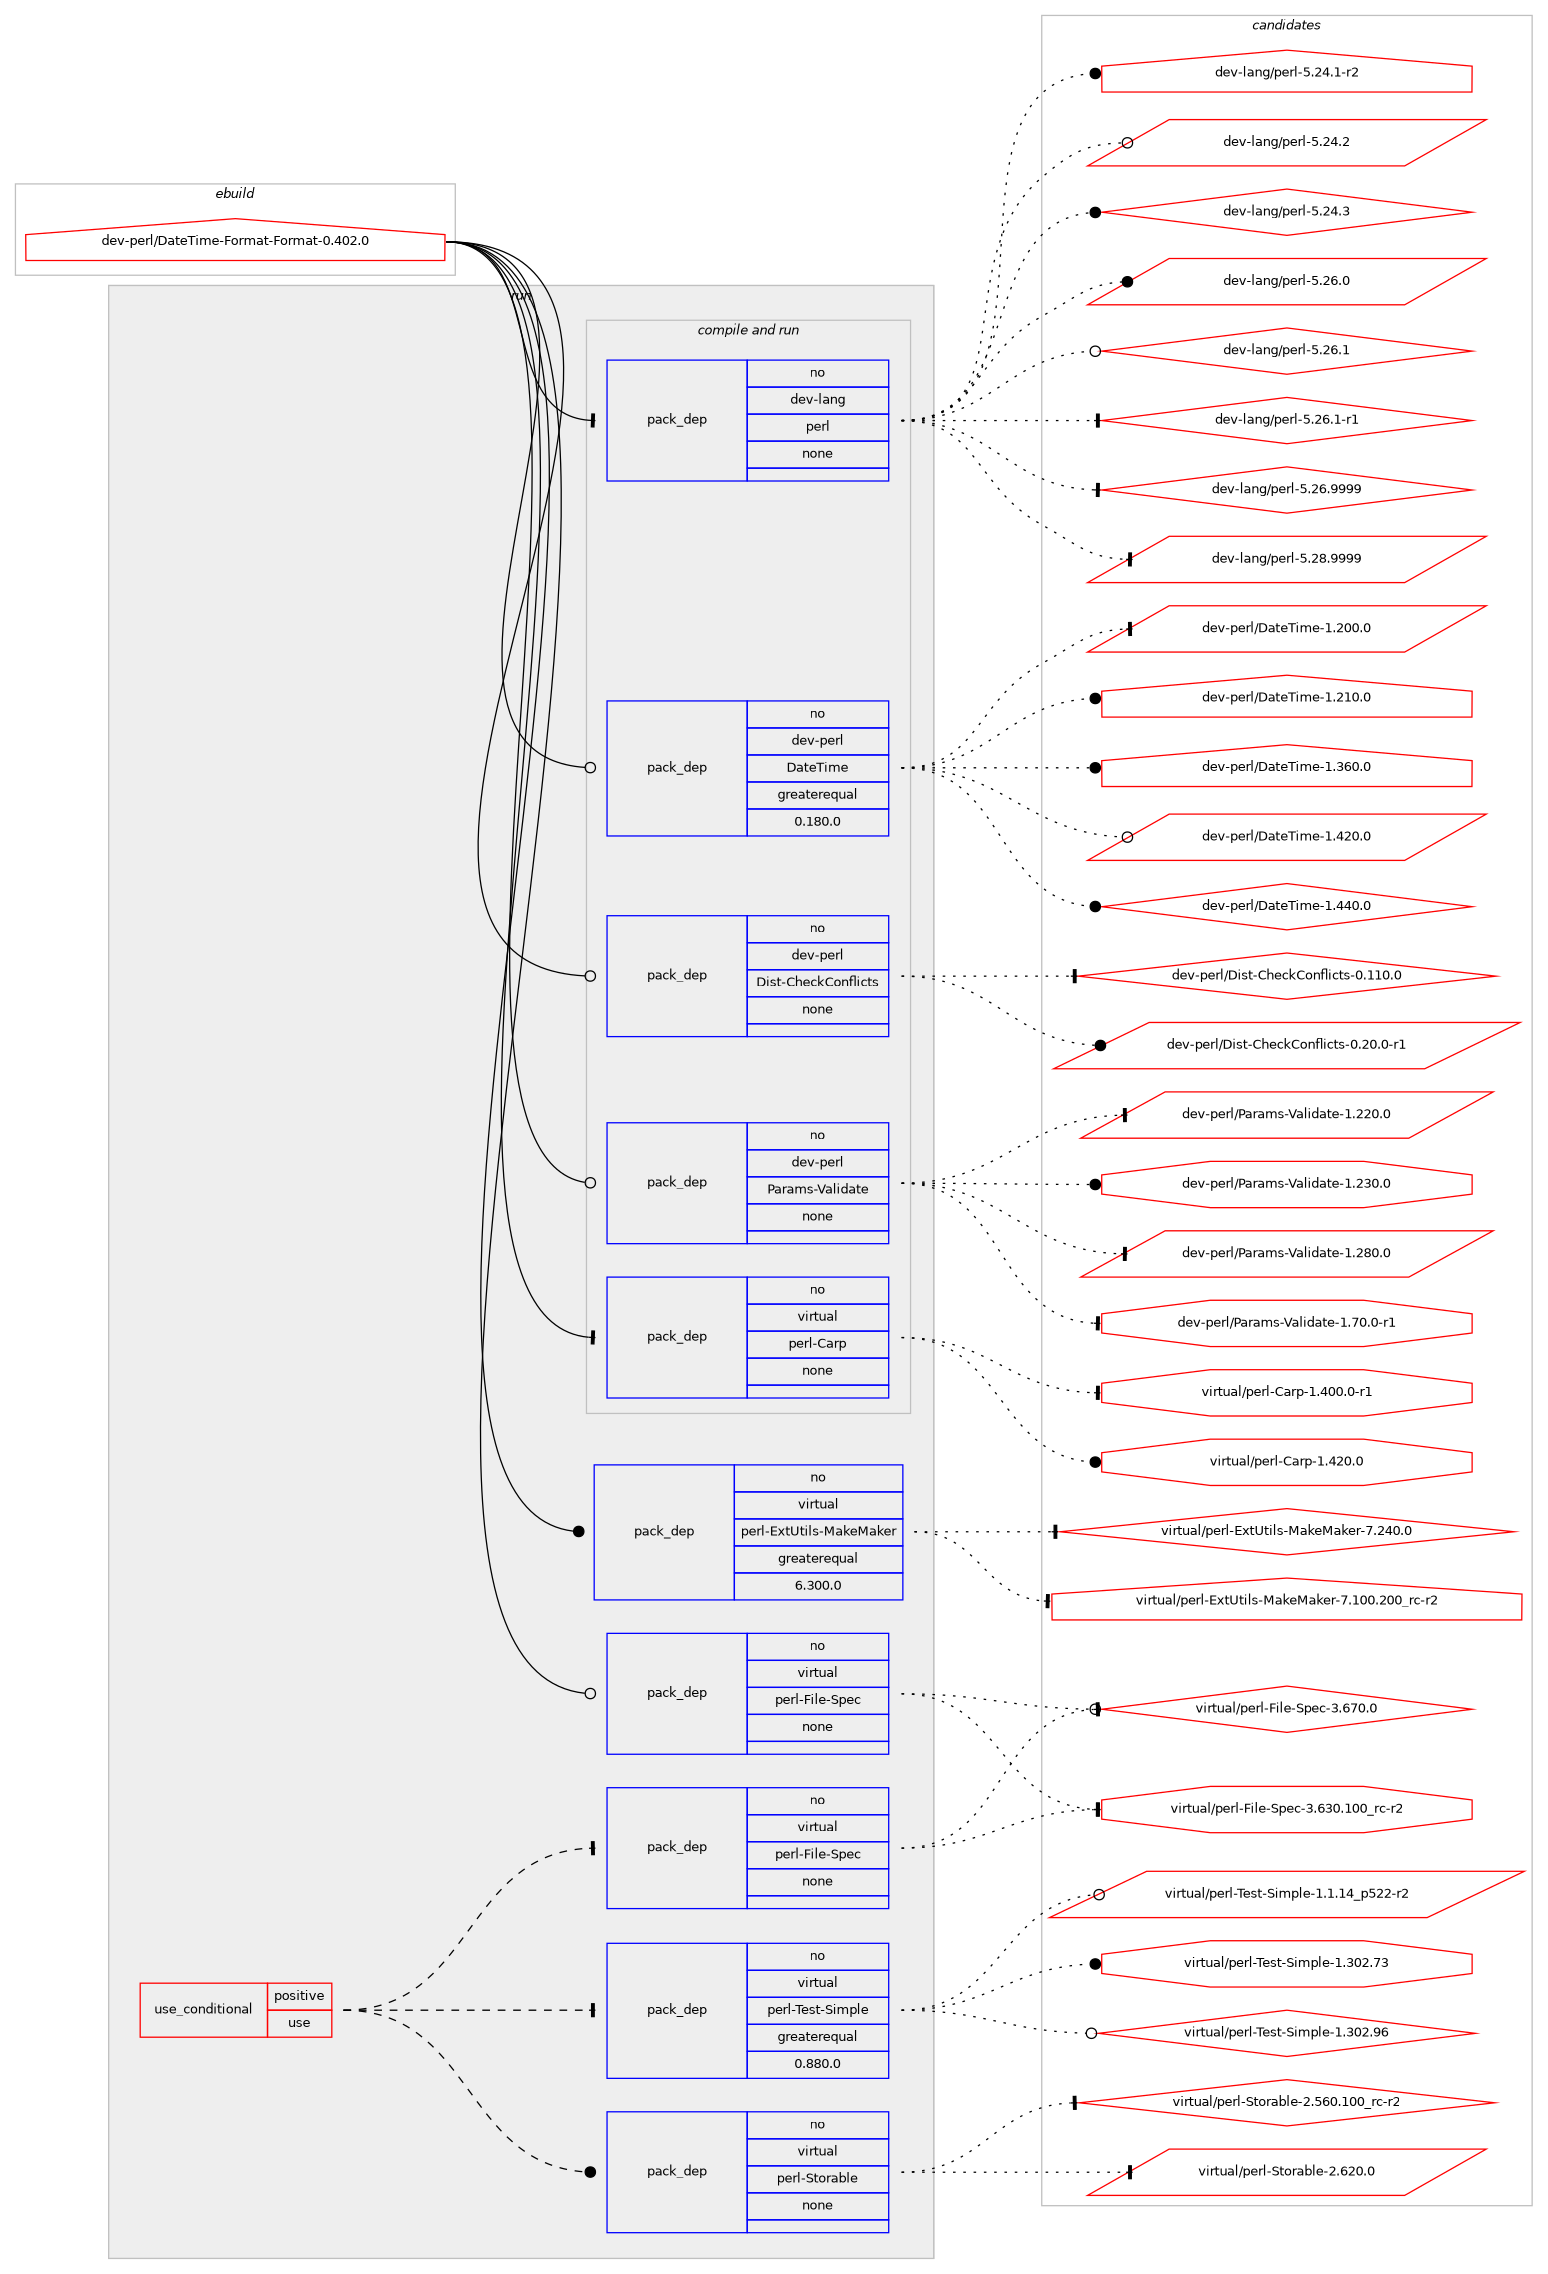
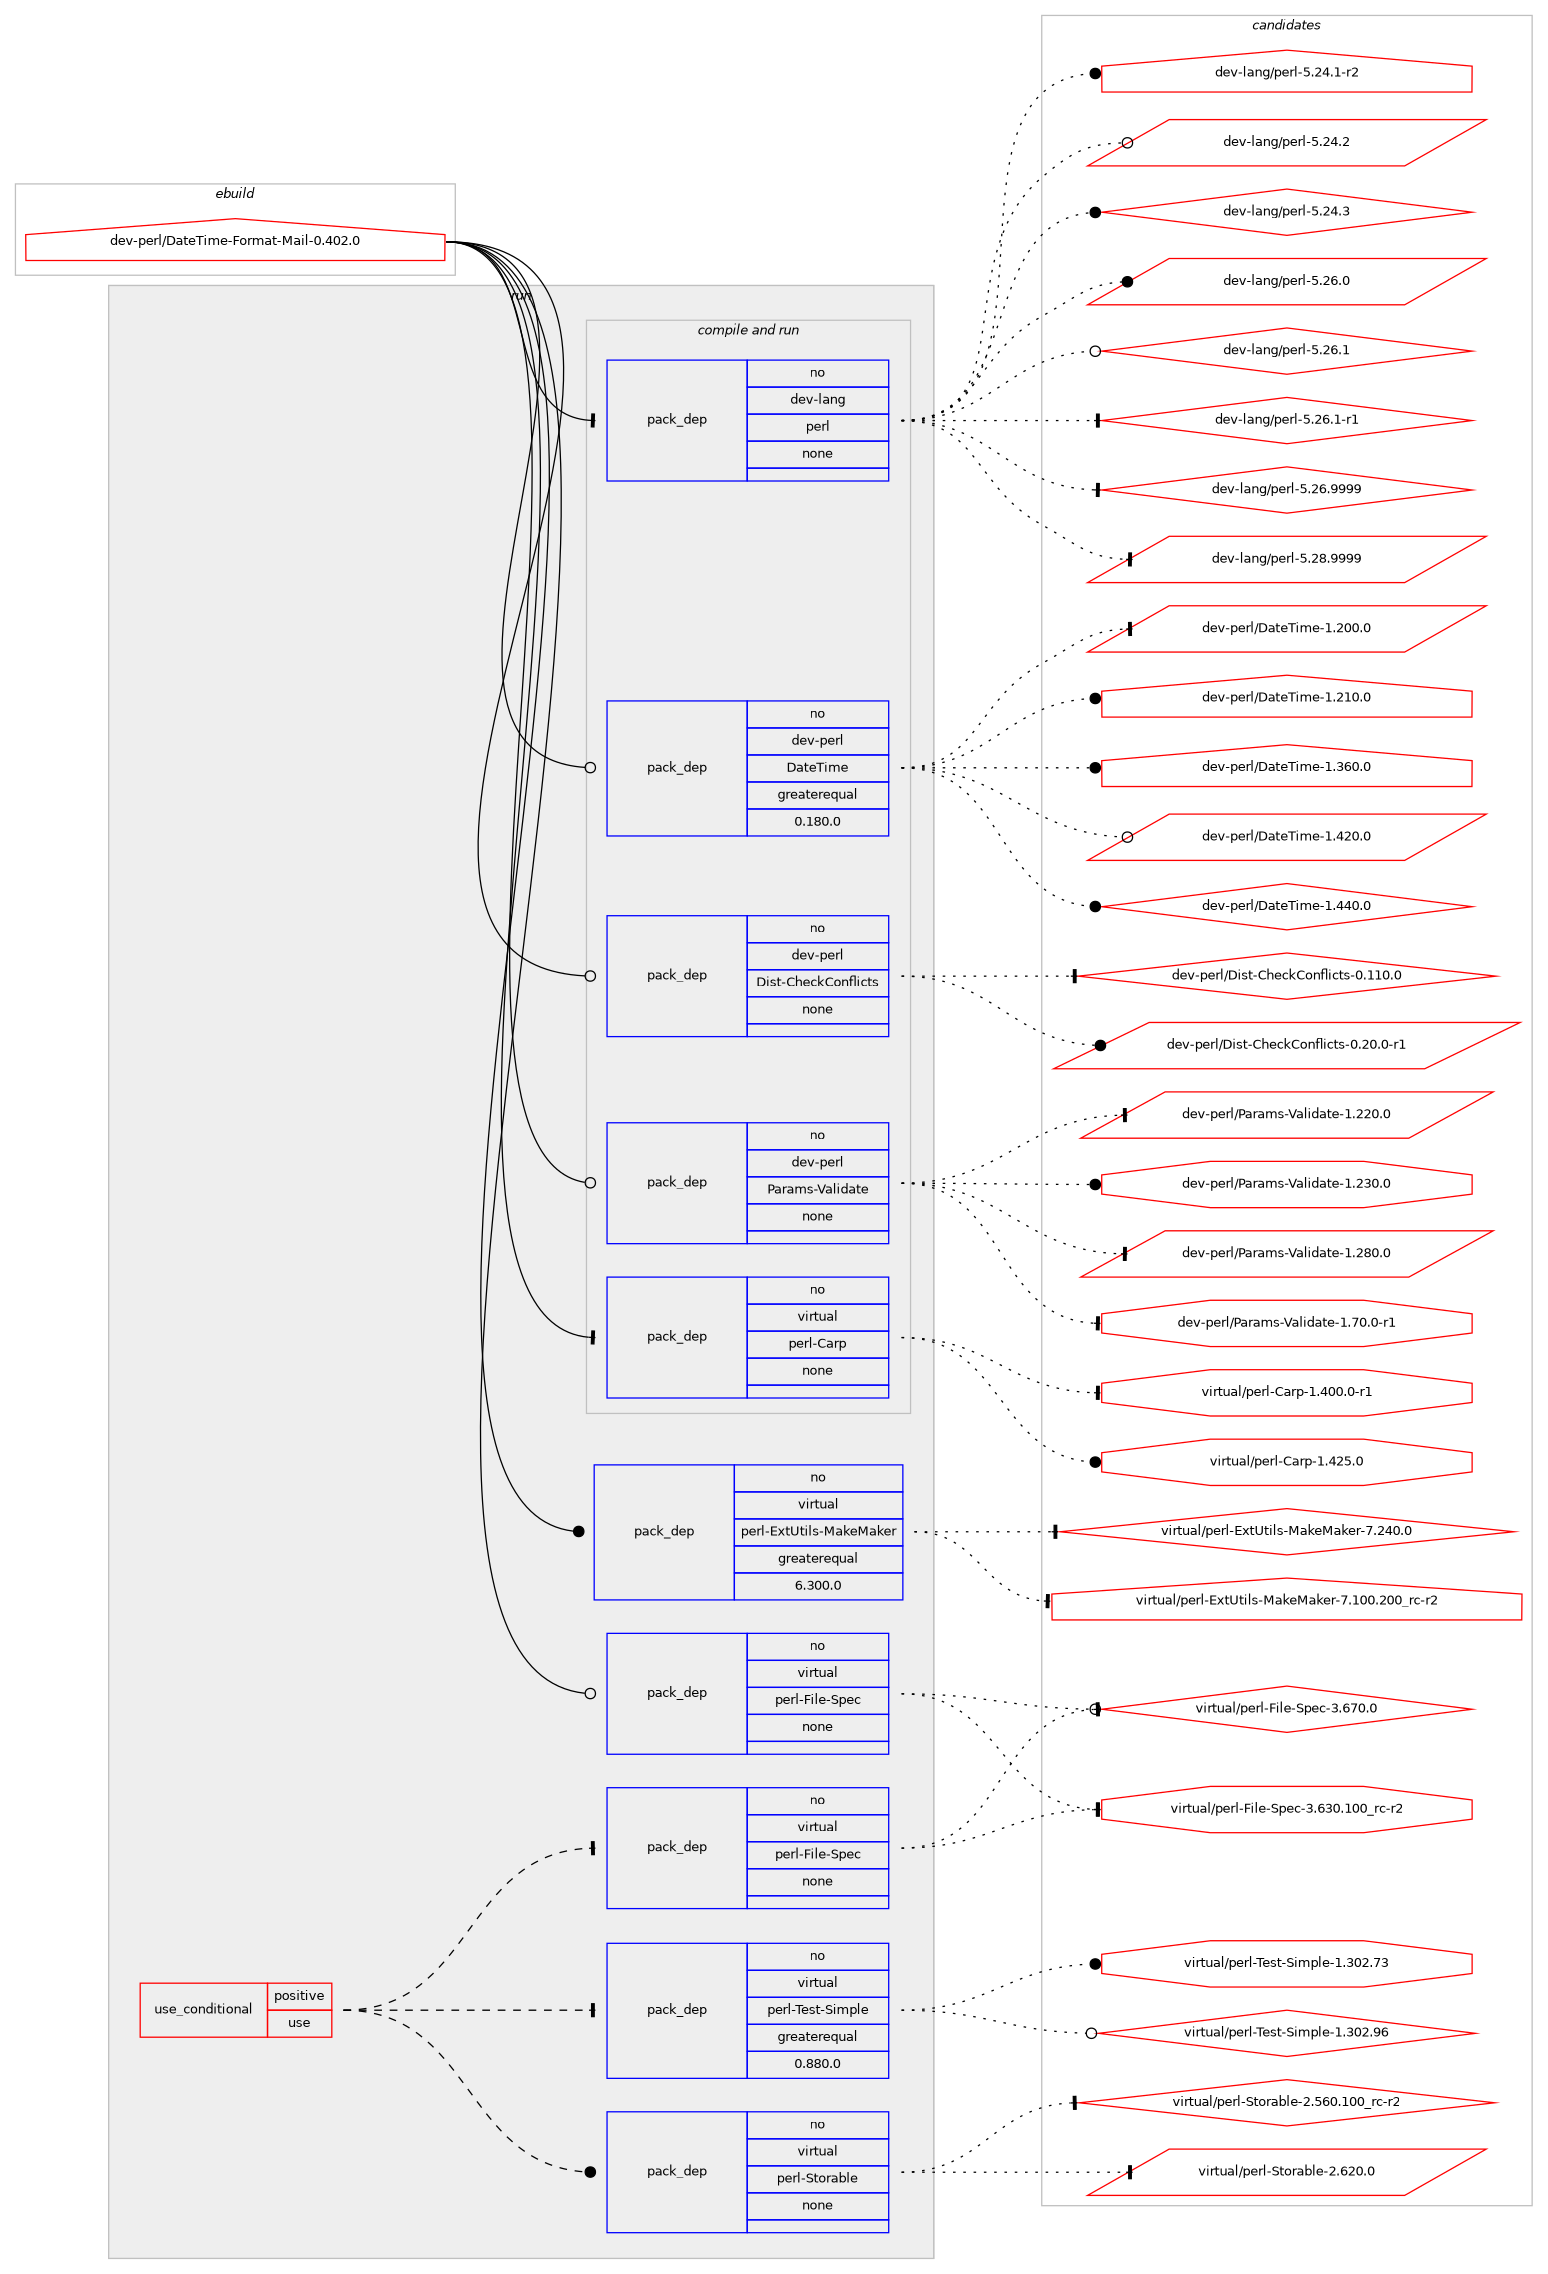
node "dev-perl/DateTime-Format-Format-0.402.0": label "dev-perl/DateTime-Format-Format-0.402.0" -> "dev-perl/DateTime-Format-Mail-0.402.0"
node "virtual/perl-Carp-1.420.0": label "virtual/perl-Carp-1.420.0" -> "virtual/perl-Carp-1.425.0"
node "virtual/perl-Test-Simple-1.1.14_p522-r2": removed
